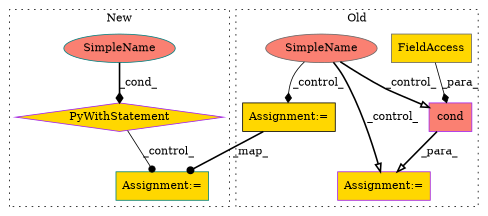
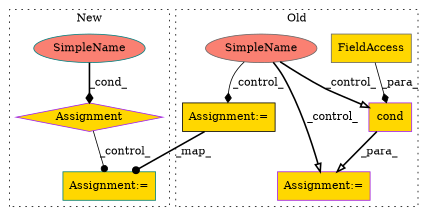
node "PyWithStatement": label "PyWithStatement" -> "Assignment"
node "cond": fillcolor salmon -> gold
